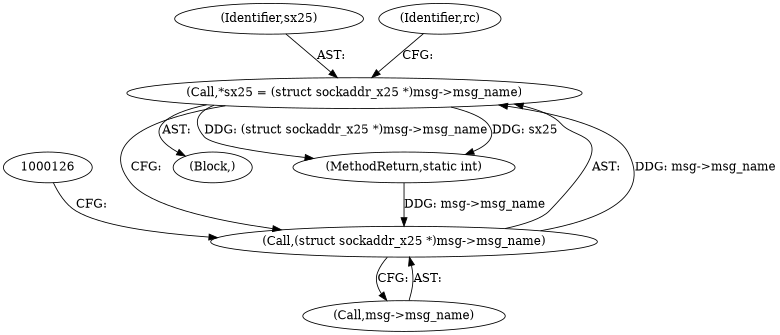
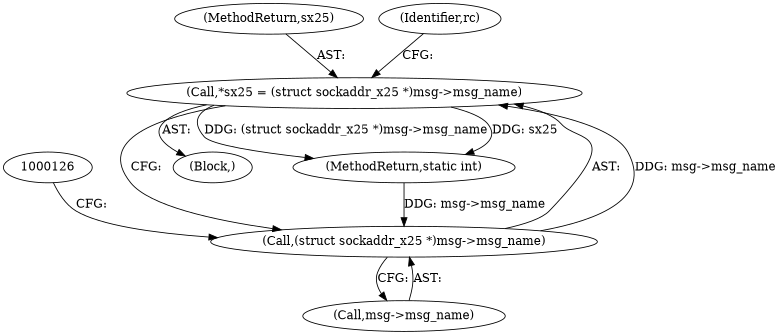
node "(Identifier,sx25)": label "(Identifier,sx25)" -> "(MethodReturn,sx25)"
